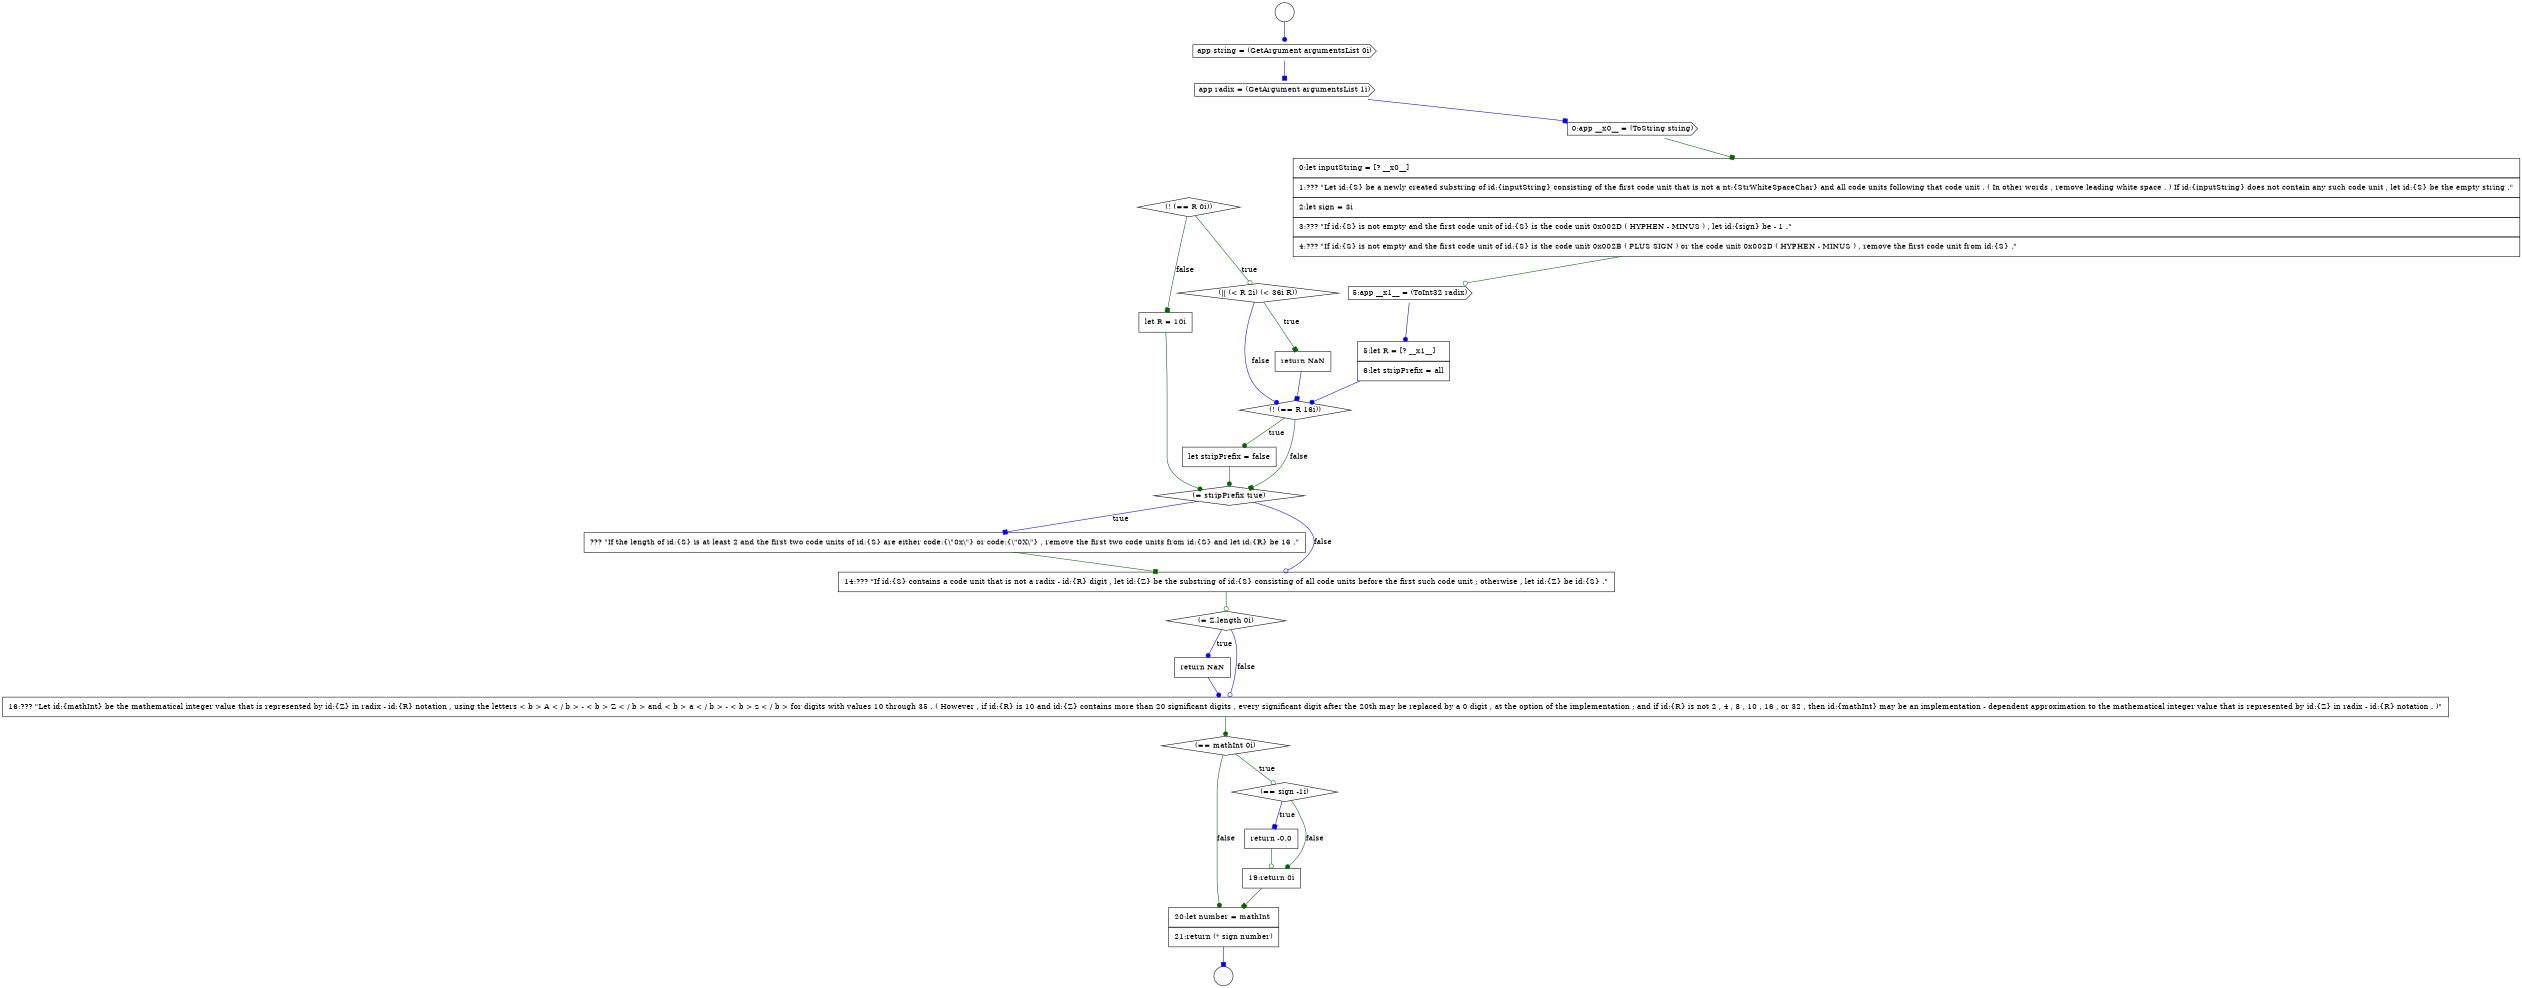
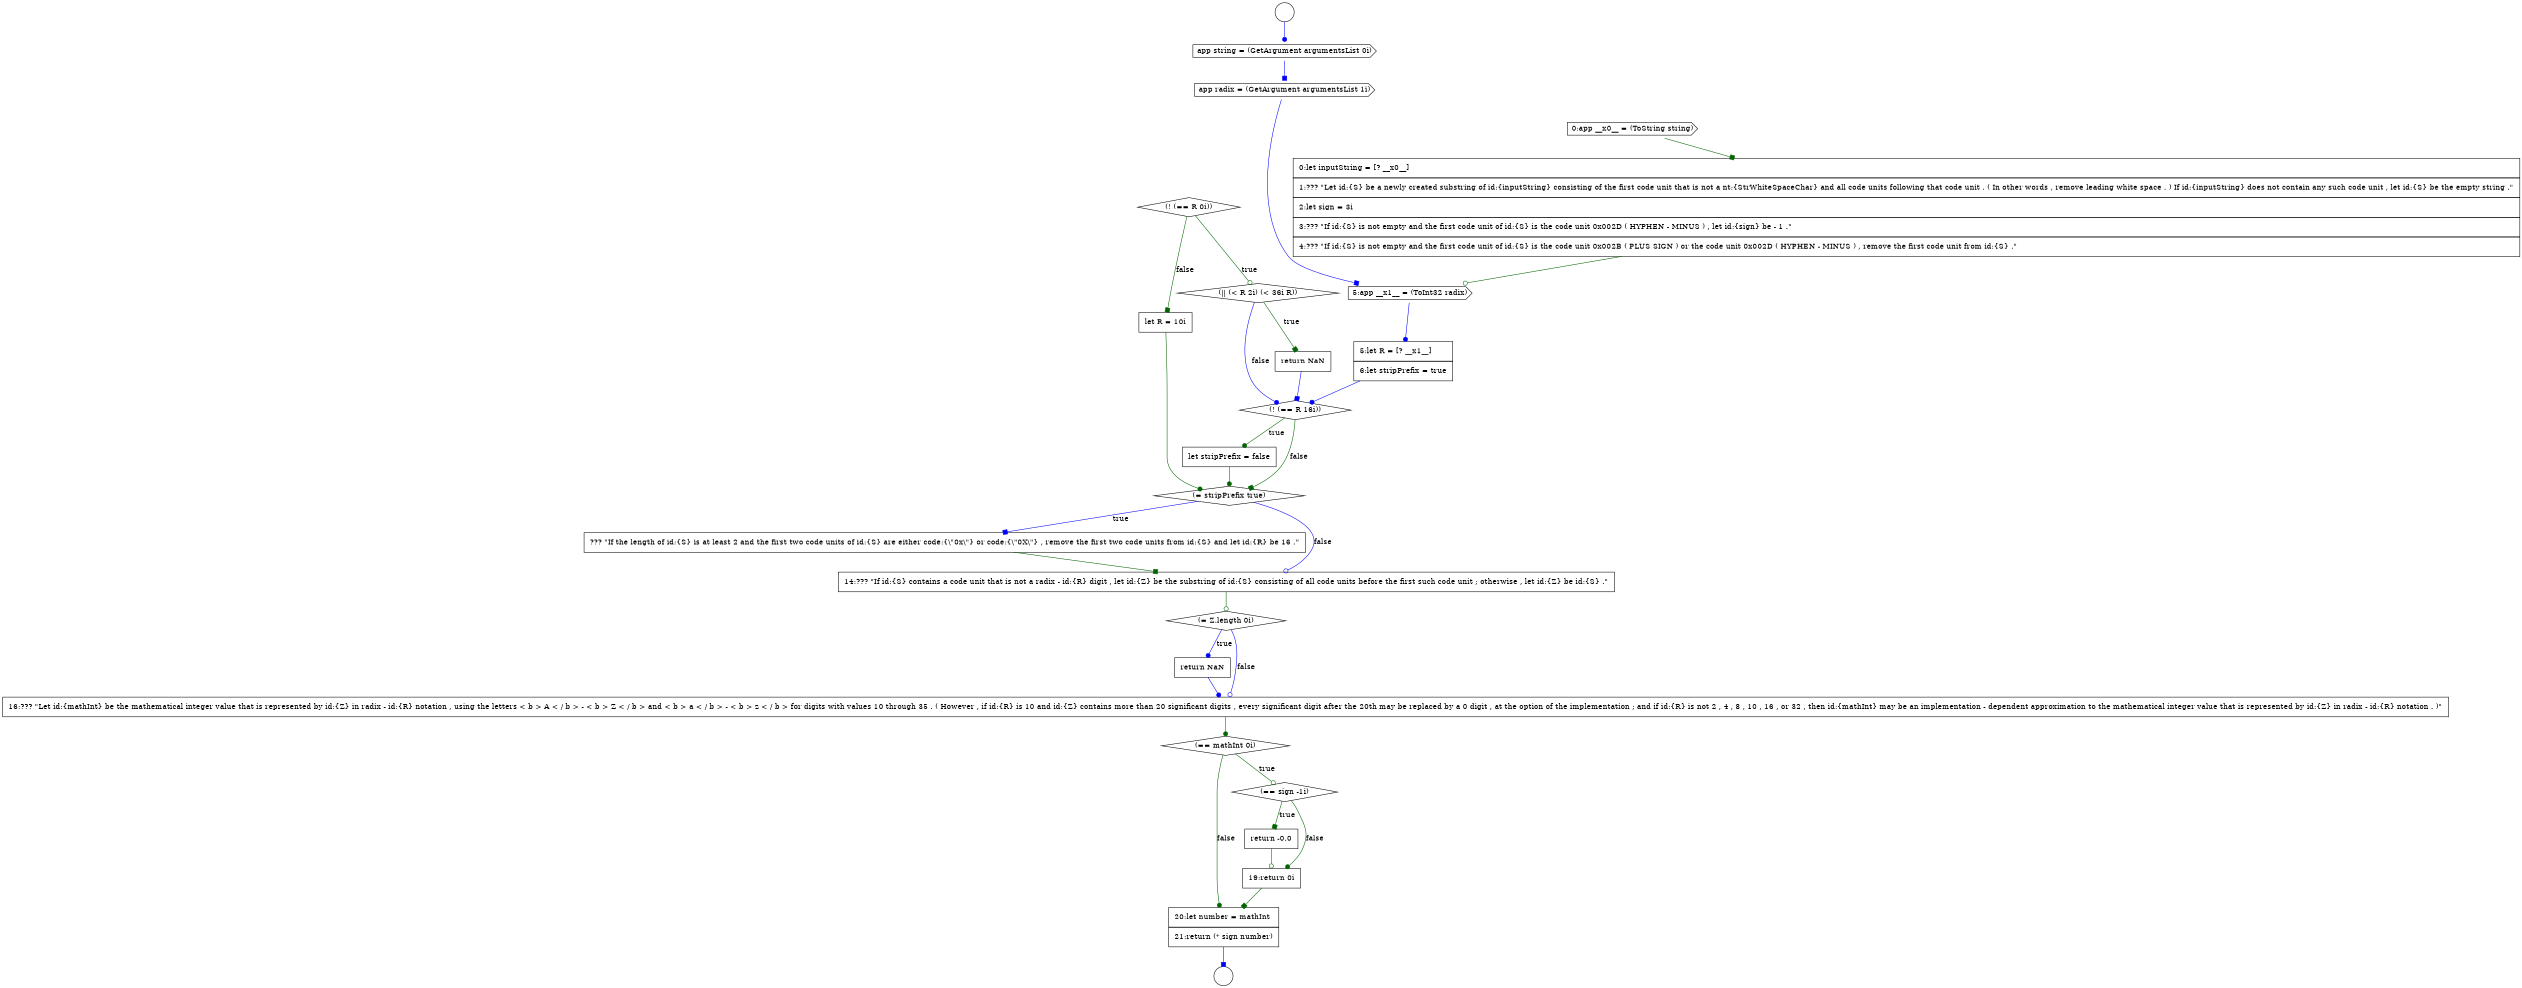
edge "app radix = (GetArgument argumentsList 1i)" -> "0:app __x0__ = (ToString string)": now "app radix = (GetArgument argumentsList 1i)" -> "5:app __x1__ = (ToInt32 radix)"
node "5:let R = [? __x1__]": text "6:let stripPrefix = all" -> "6:let stripPrefix = true"
edge "(== sign -1i)" -> "return -0.0": color blue -> darkgreen
